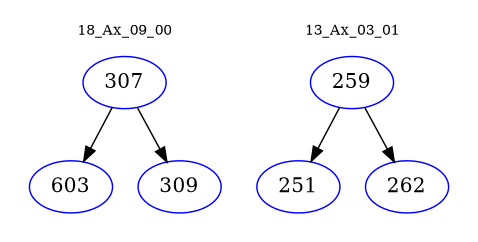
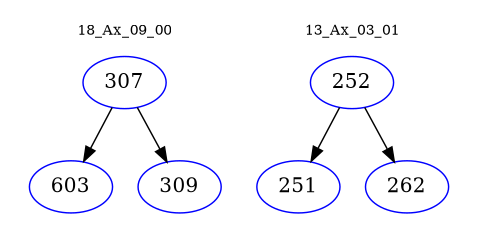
node "259": label "259" -> "252"
